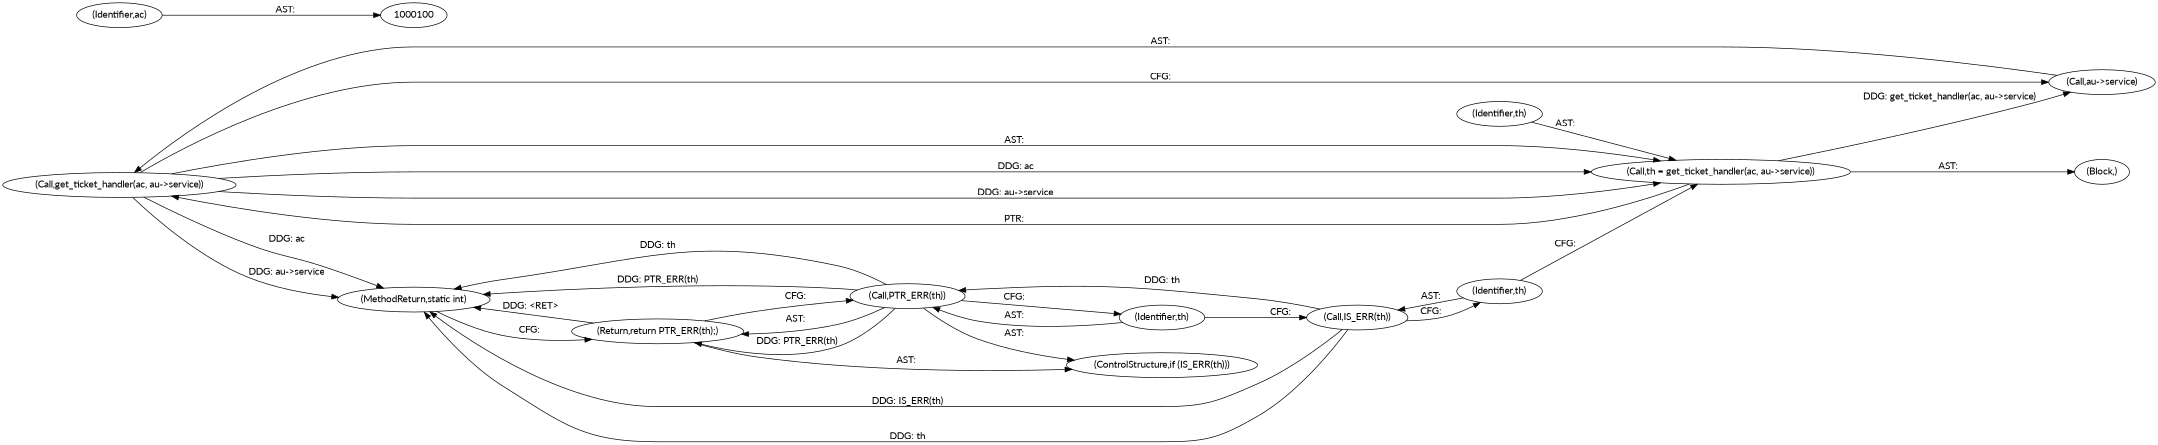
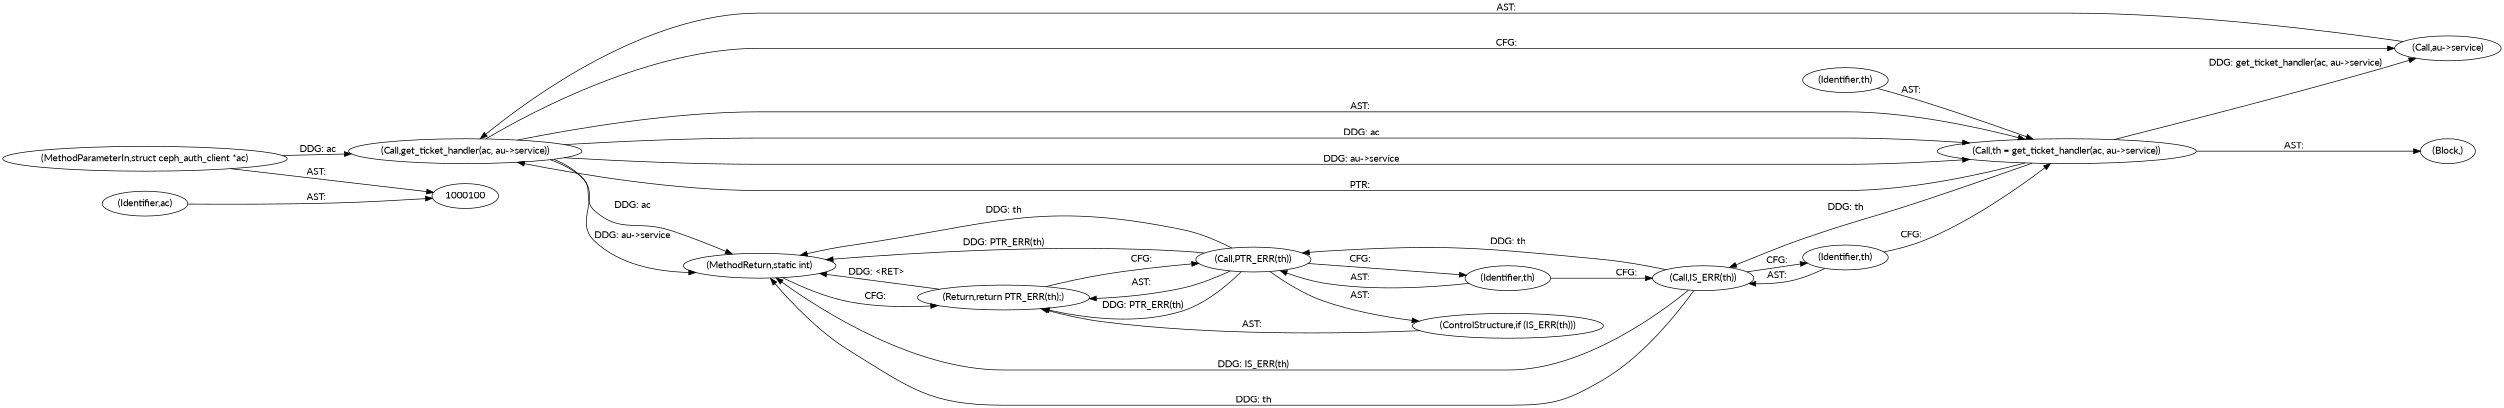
node "(MethodParameterIn,struct ceph_auth_client *ac)": added
edge "(Call,th = get_ticket_handler(ac, au->service))" -> "(Call,IS_ERR(th))": added, label "DDG: th"
edge "(Return,return PTR_ERR(th);)" -> "(ControlStructure,if (IS_ERR(th)))": reversed
